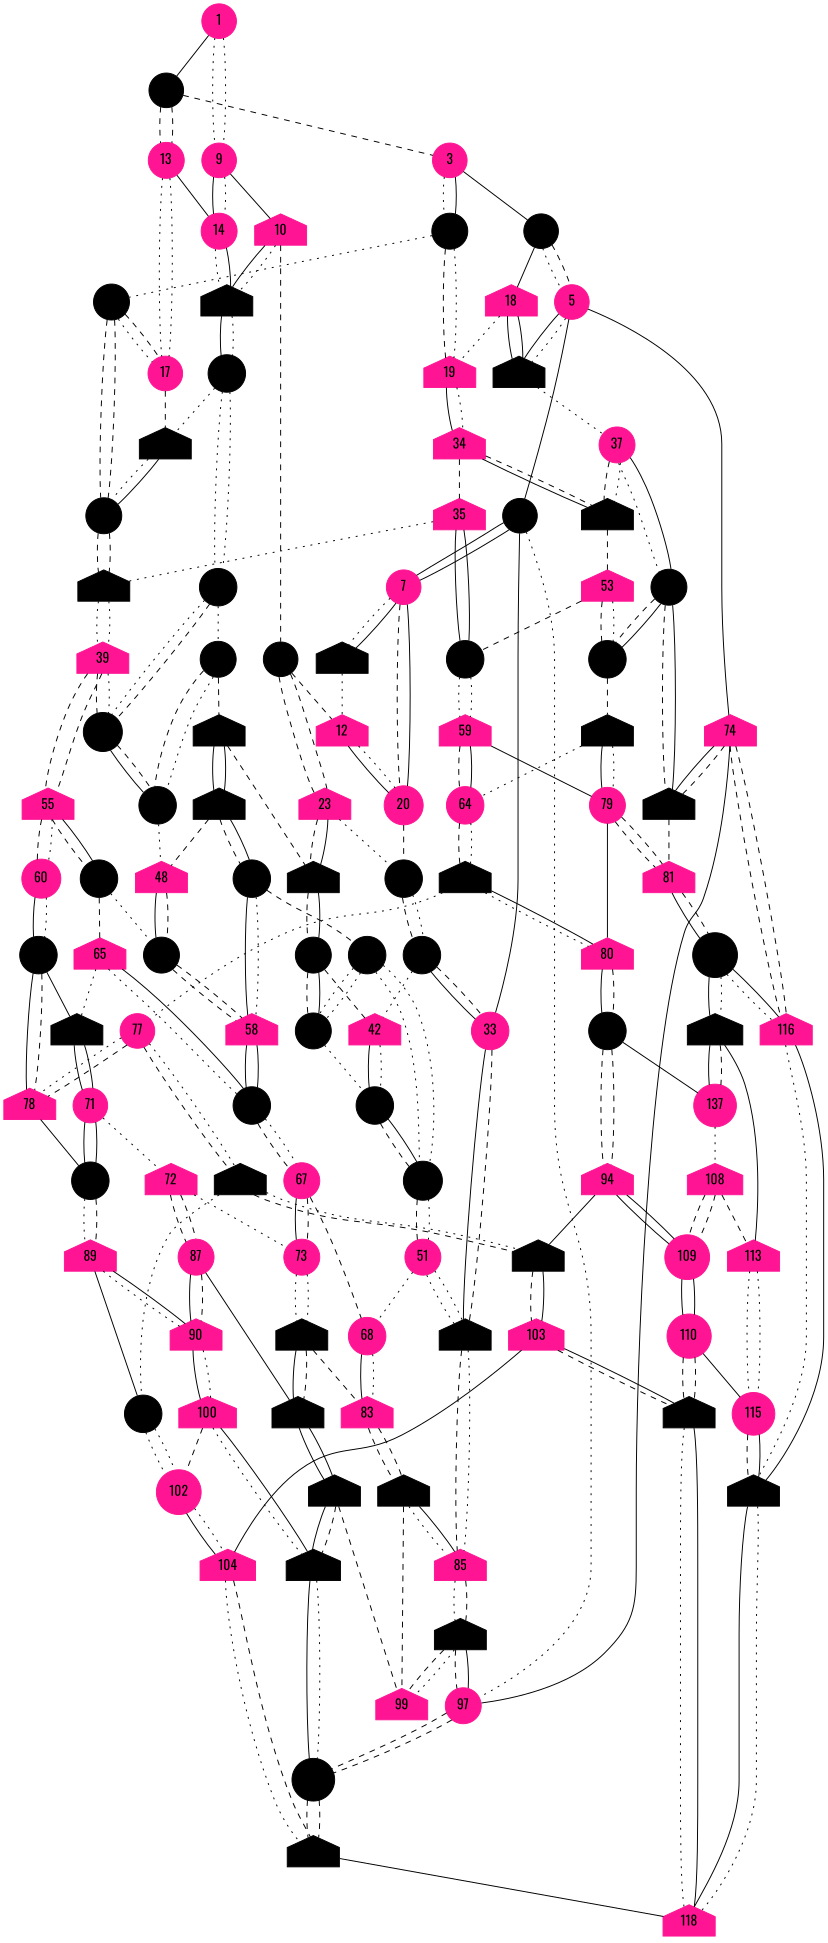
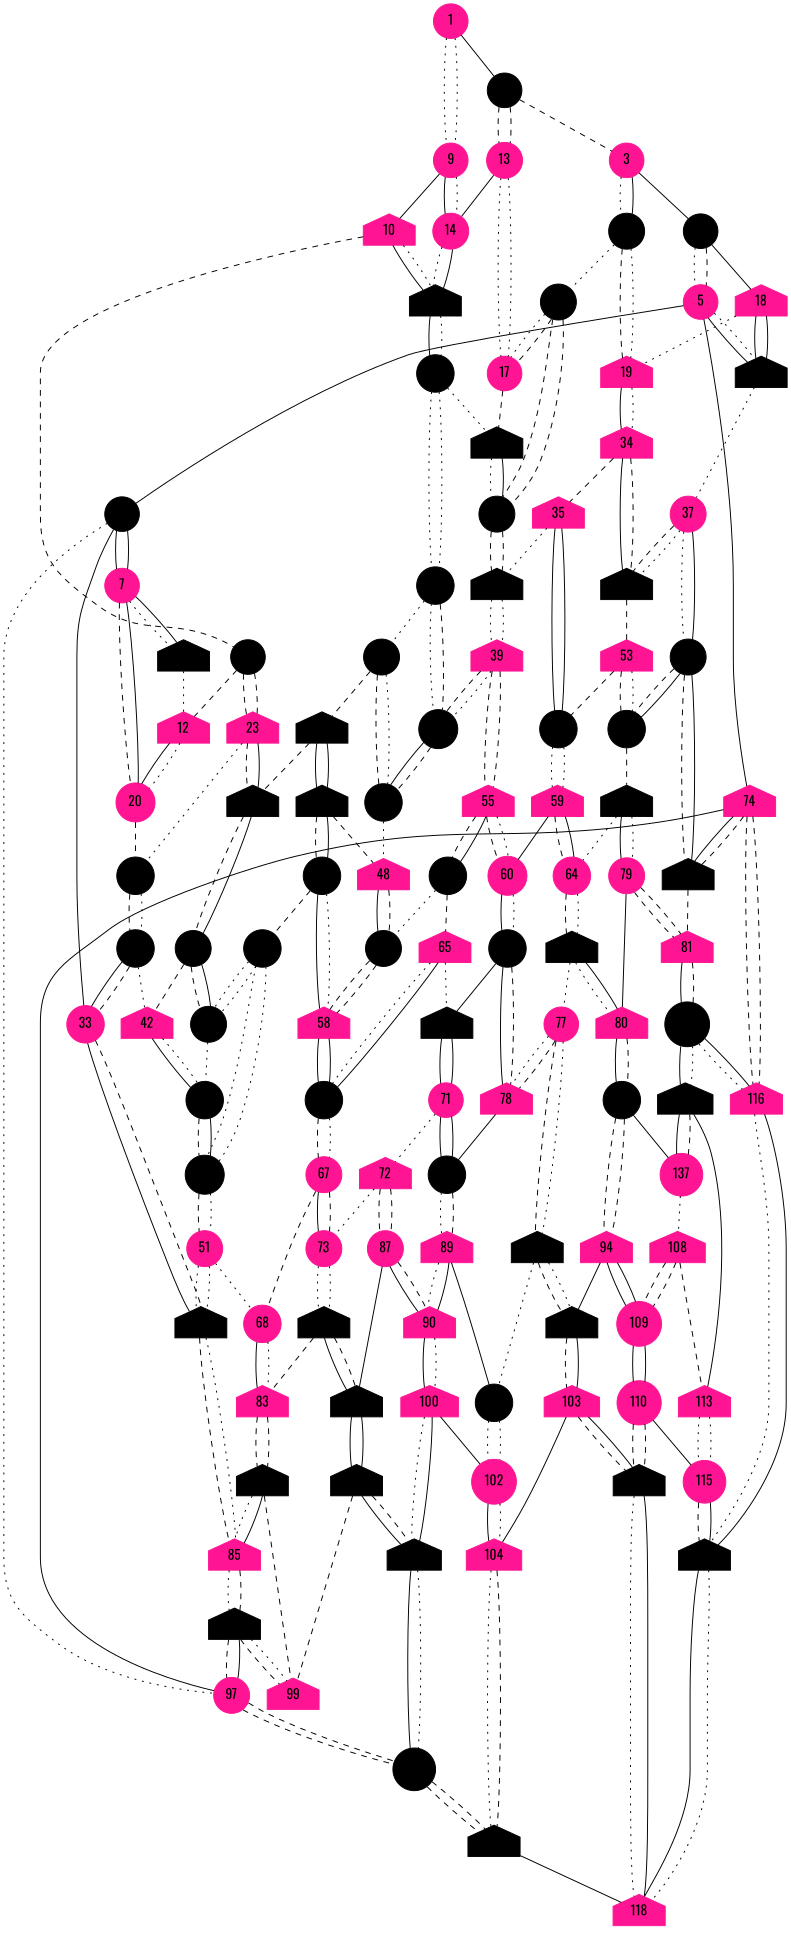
edge "59" -- "79": now "59" -- "60"
edge "100" -- "102": style dashed -> solid
